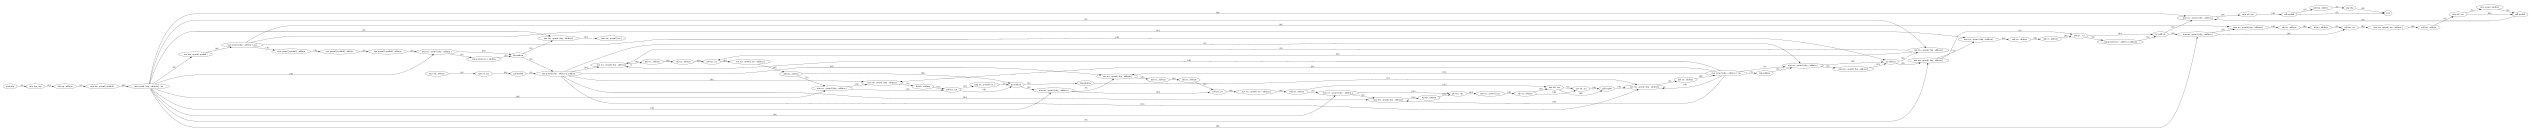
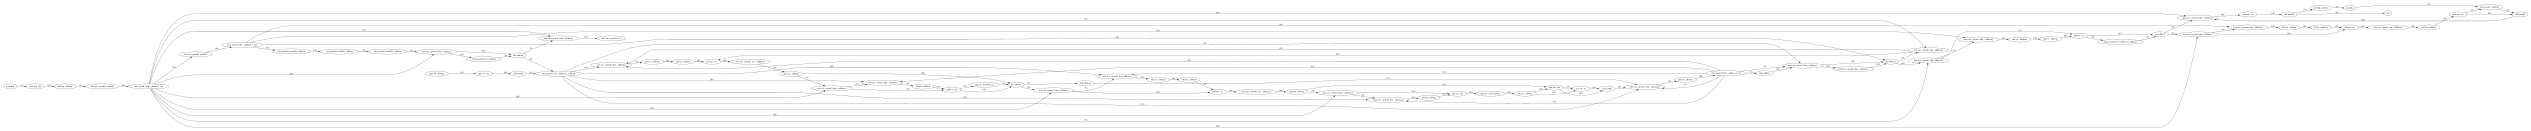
edge "pop rbp" -> "retn": now "pop rbp" -> "mov qword , address"
